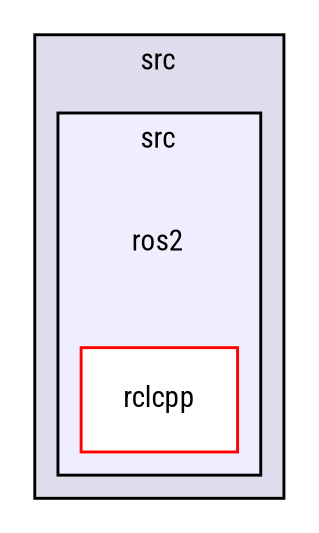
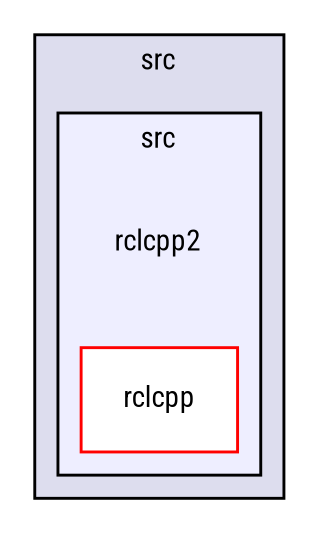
node "ros2": label "ros2" -> "rclcpp2"
